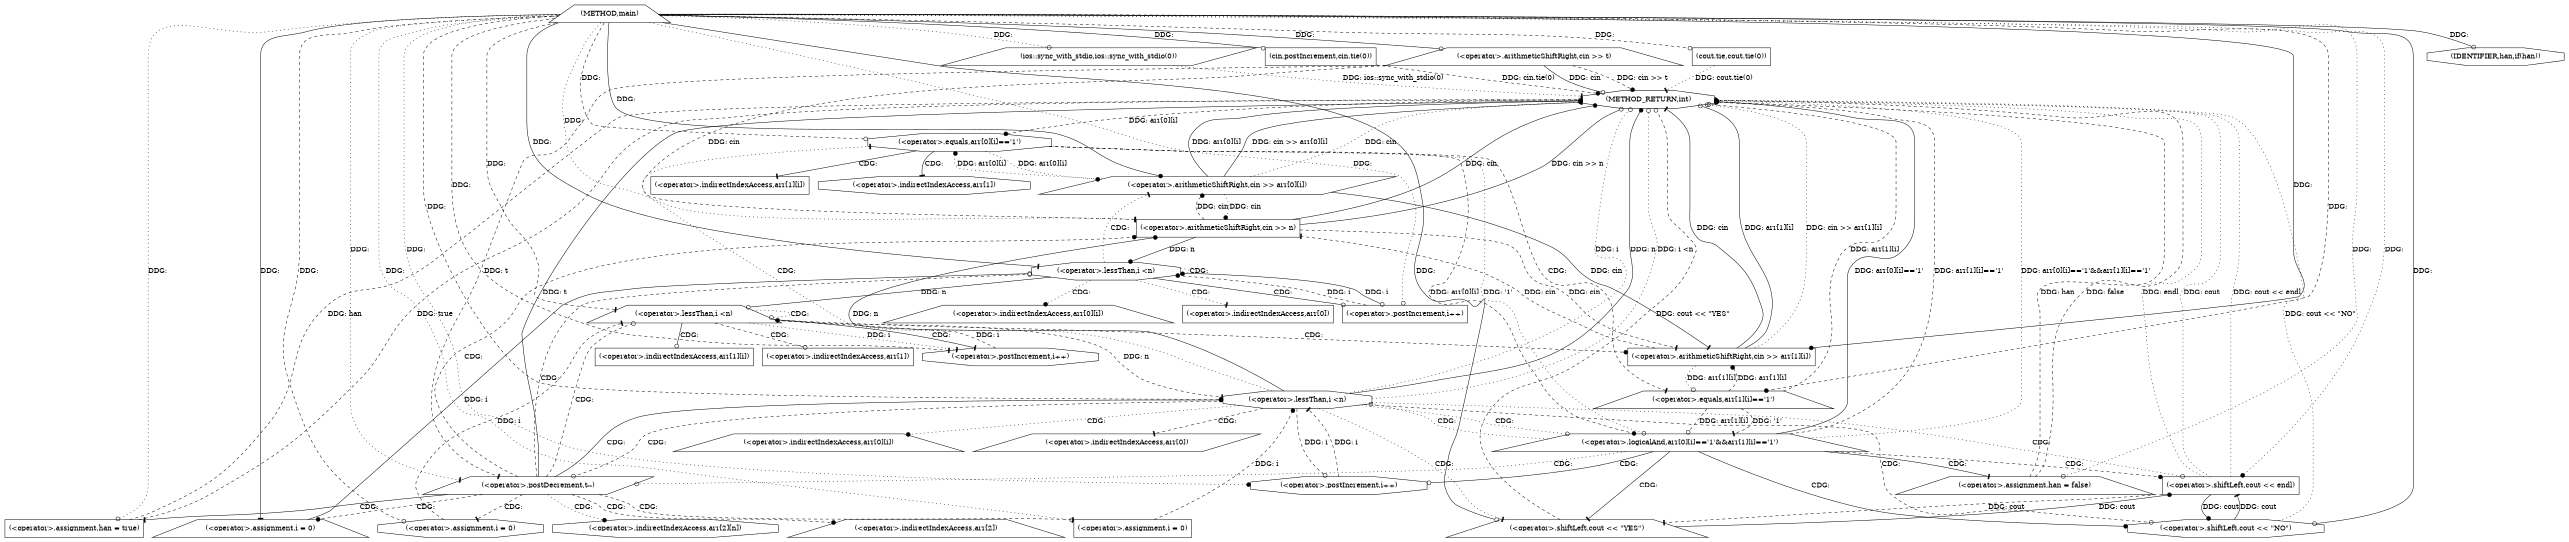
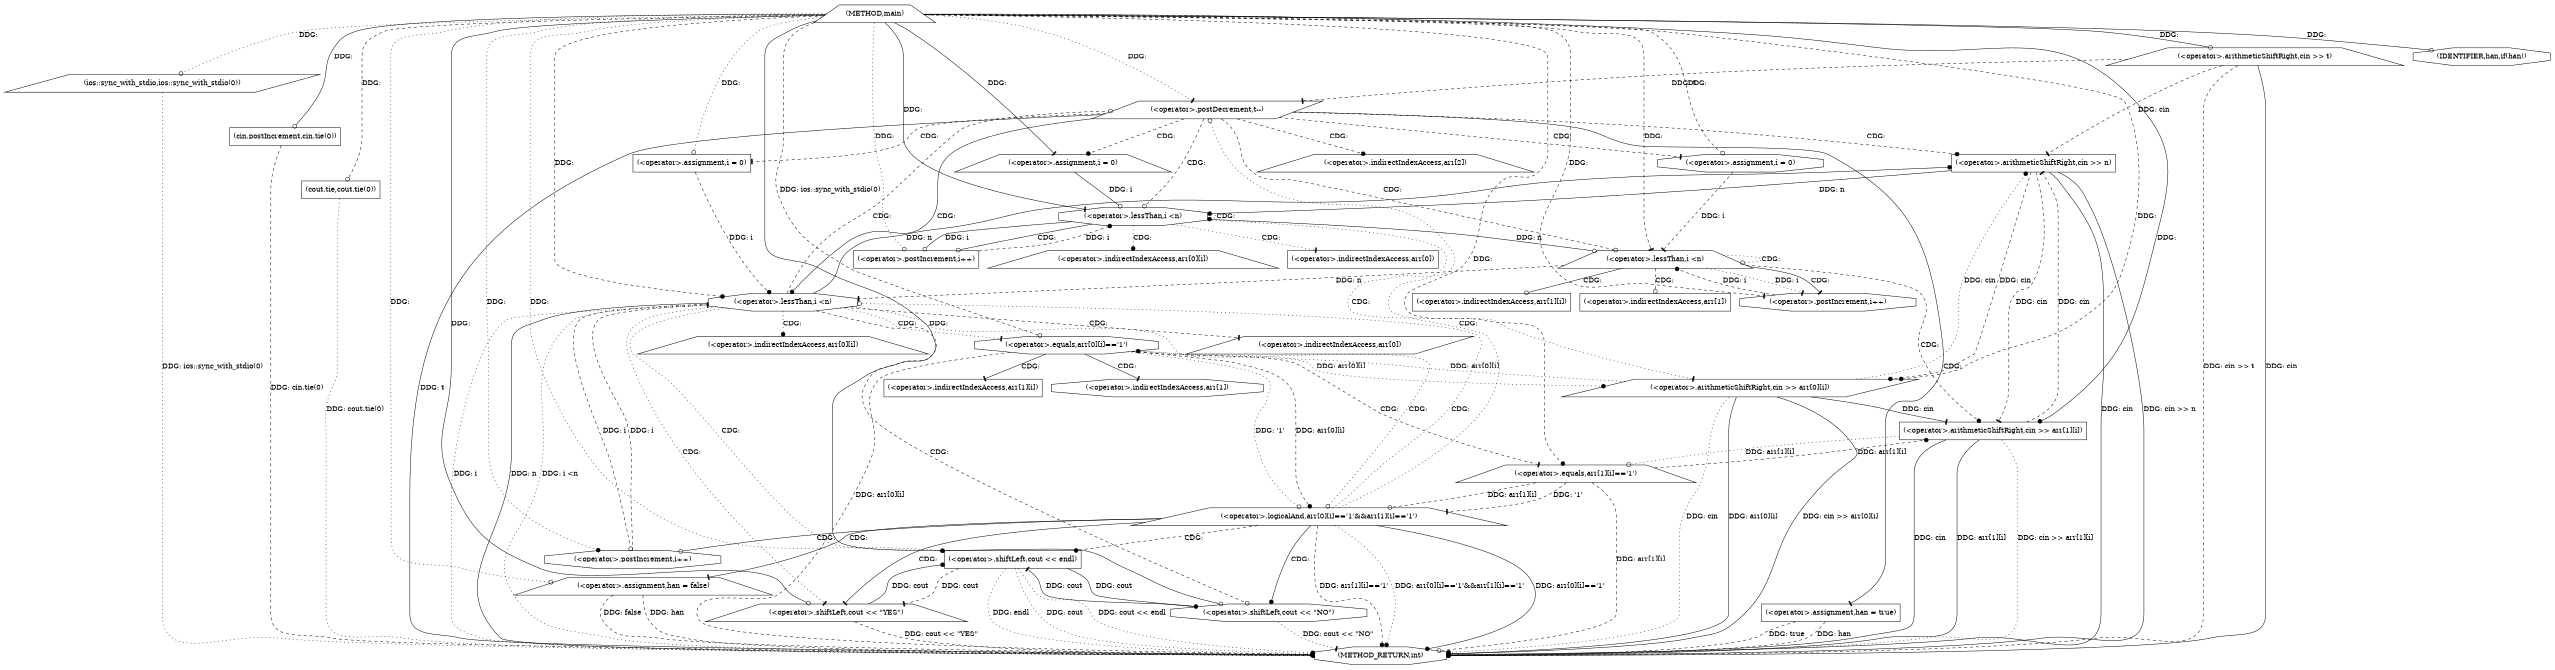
edge "(METHOD,main)" -> "(<operator>.assignment,han = true)": removed, label "DDG:"
edge "(METHOD,main)" -> "(<operator>.equals,arr[0][i]=='1')": label "DDG: " -> "DDG: ios::sync_with_stdio(0)"
edge "(METHOD_RETURN,int)" -> "(<operator>.equals,arr[0][i]=='1')": reversed
edge "(METHOD,main)" -> "(<operator>.arithmeticShiftRight,cin >> arr[0][i])": style solid -> dashed
edge "(METHOD,main)" -> "(<operator>.arithmeticShiftRight,cin >> n)": removed, label "DDG:"
node "(<operator>.indirectIndexAccess,arr[2][n])": removed
